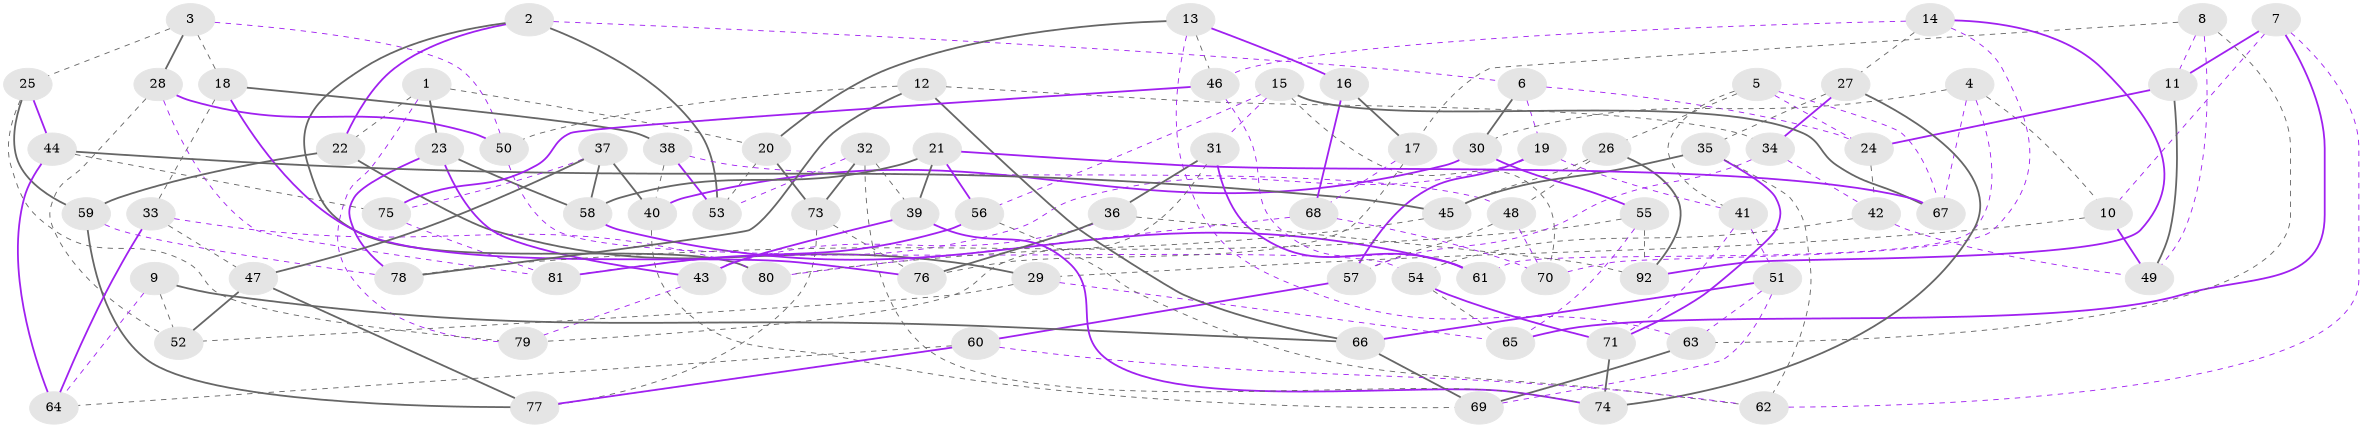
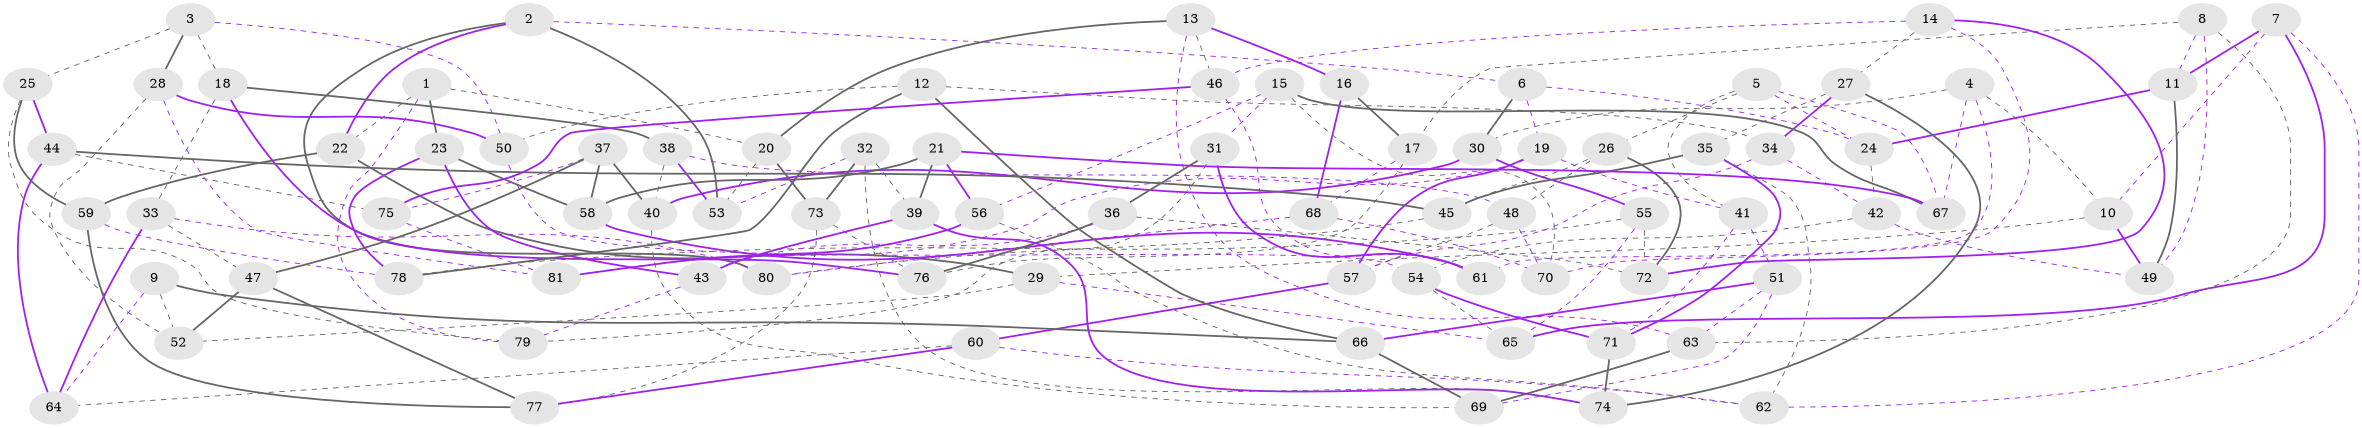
node "92": label "92" -> "72"
